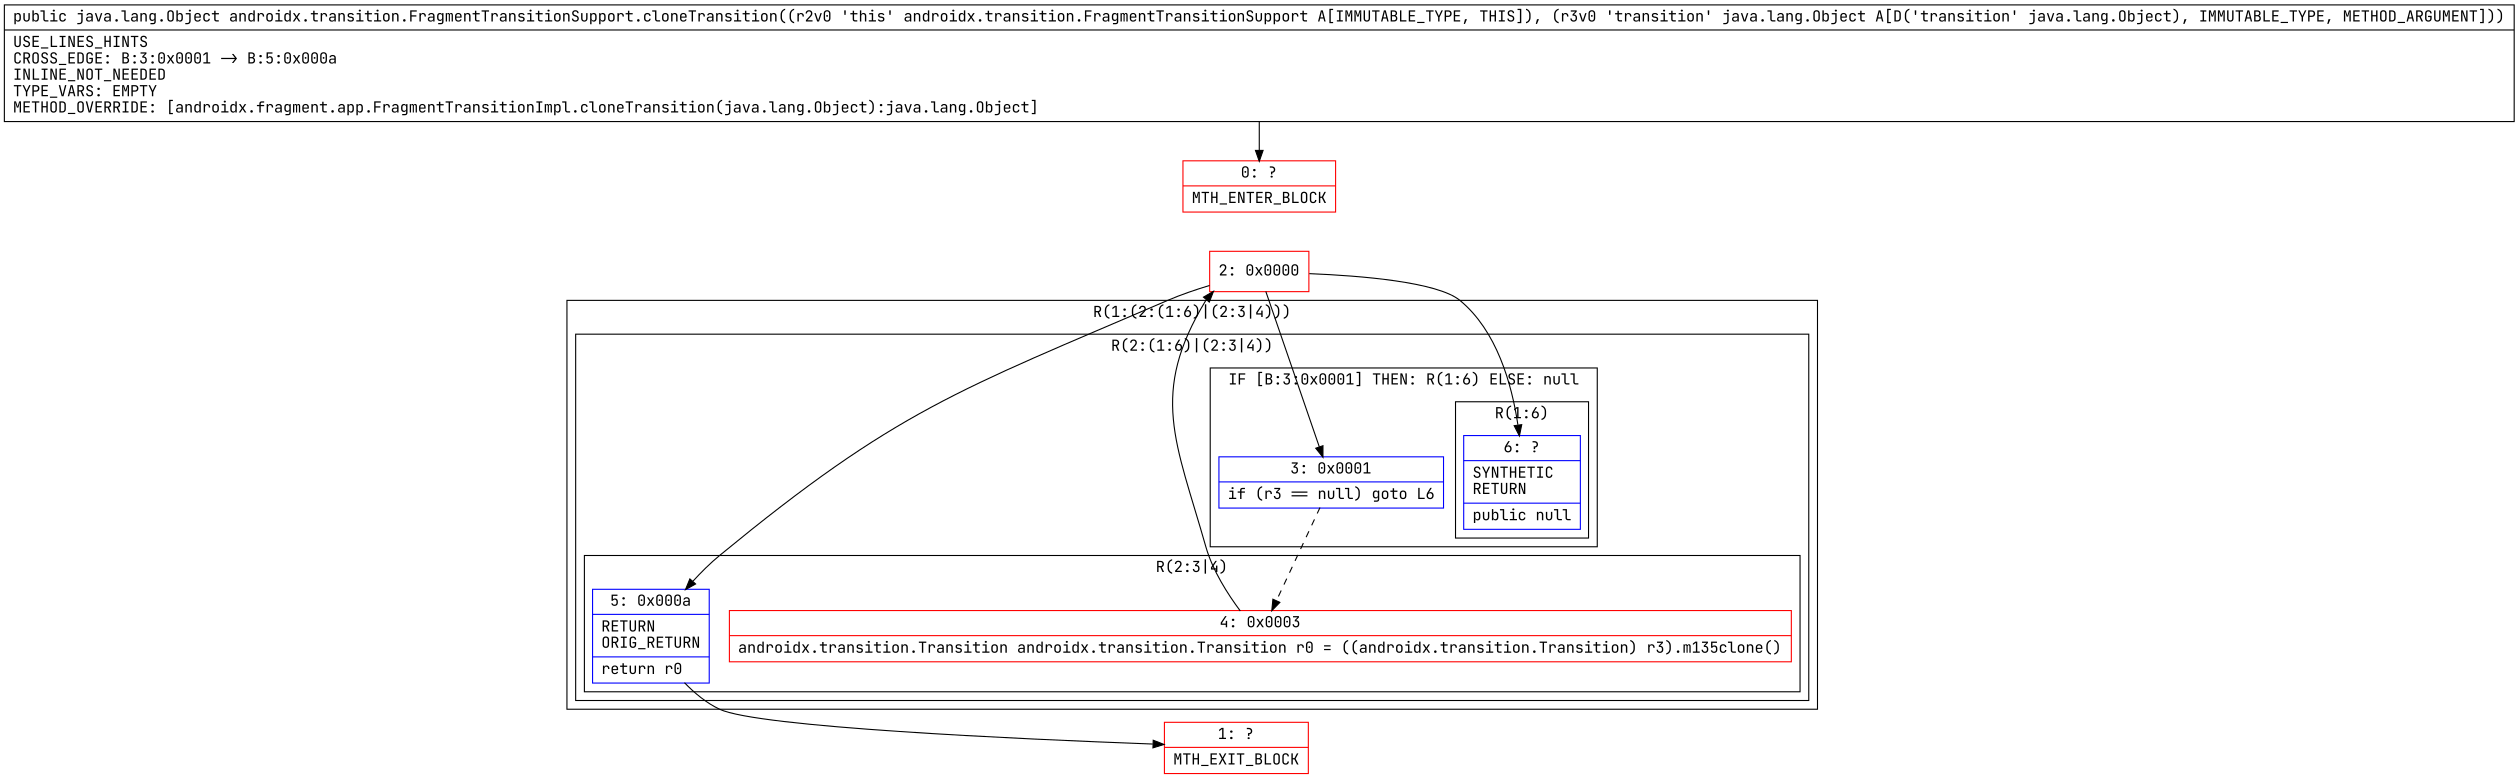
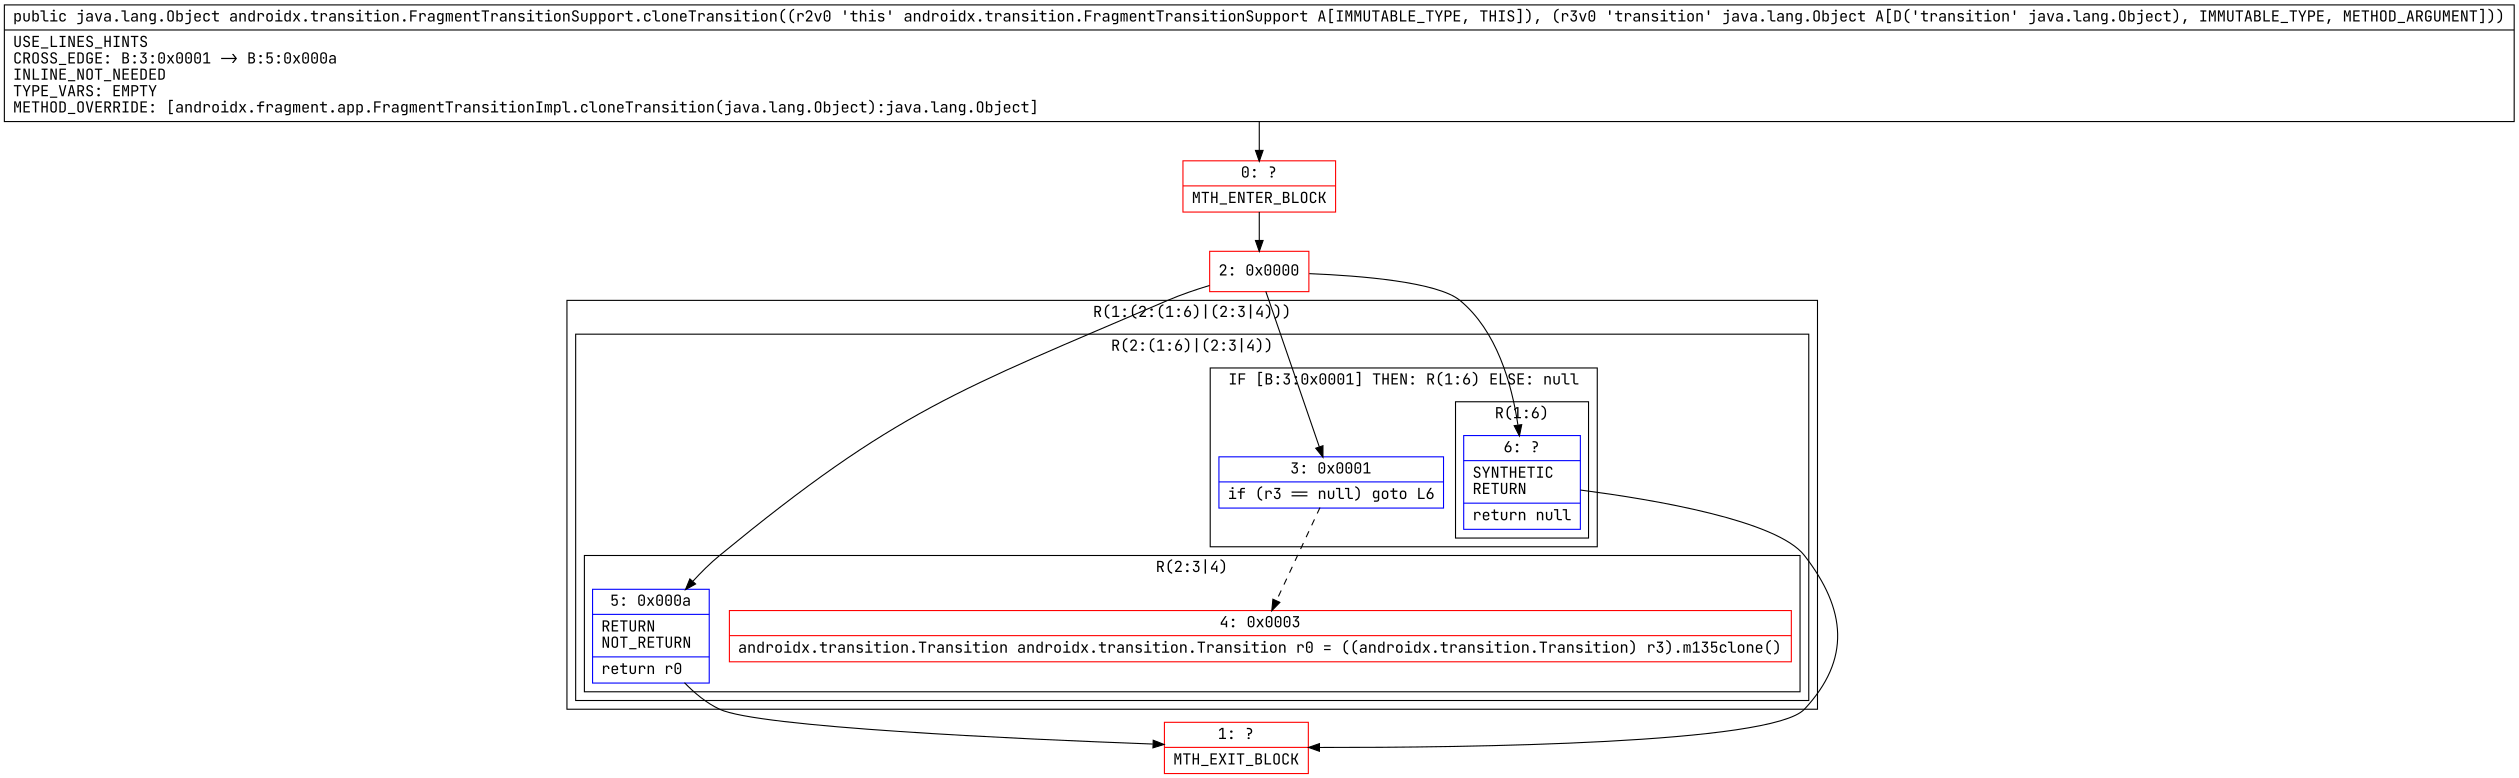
edge "4: 0x0003" -> "2: 0x0000": now "0: ?" -> "2: 0x0000"
node "6: ?": text "public null" -> "return null"
node "5: 0x000a": text "ORIG_RETURN" -> "NOT_RETURN"
edge "6: ?" -> "1: ?": added
